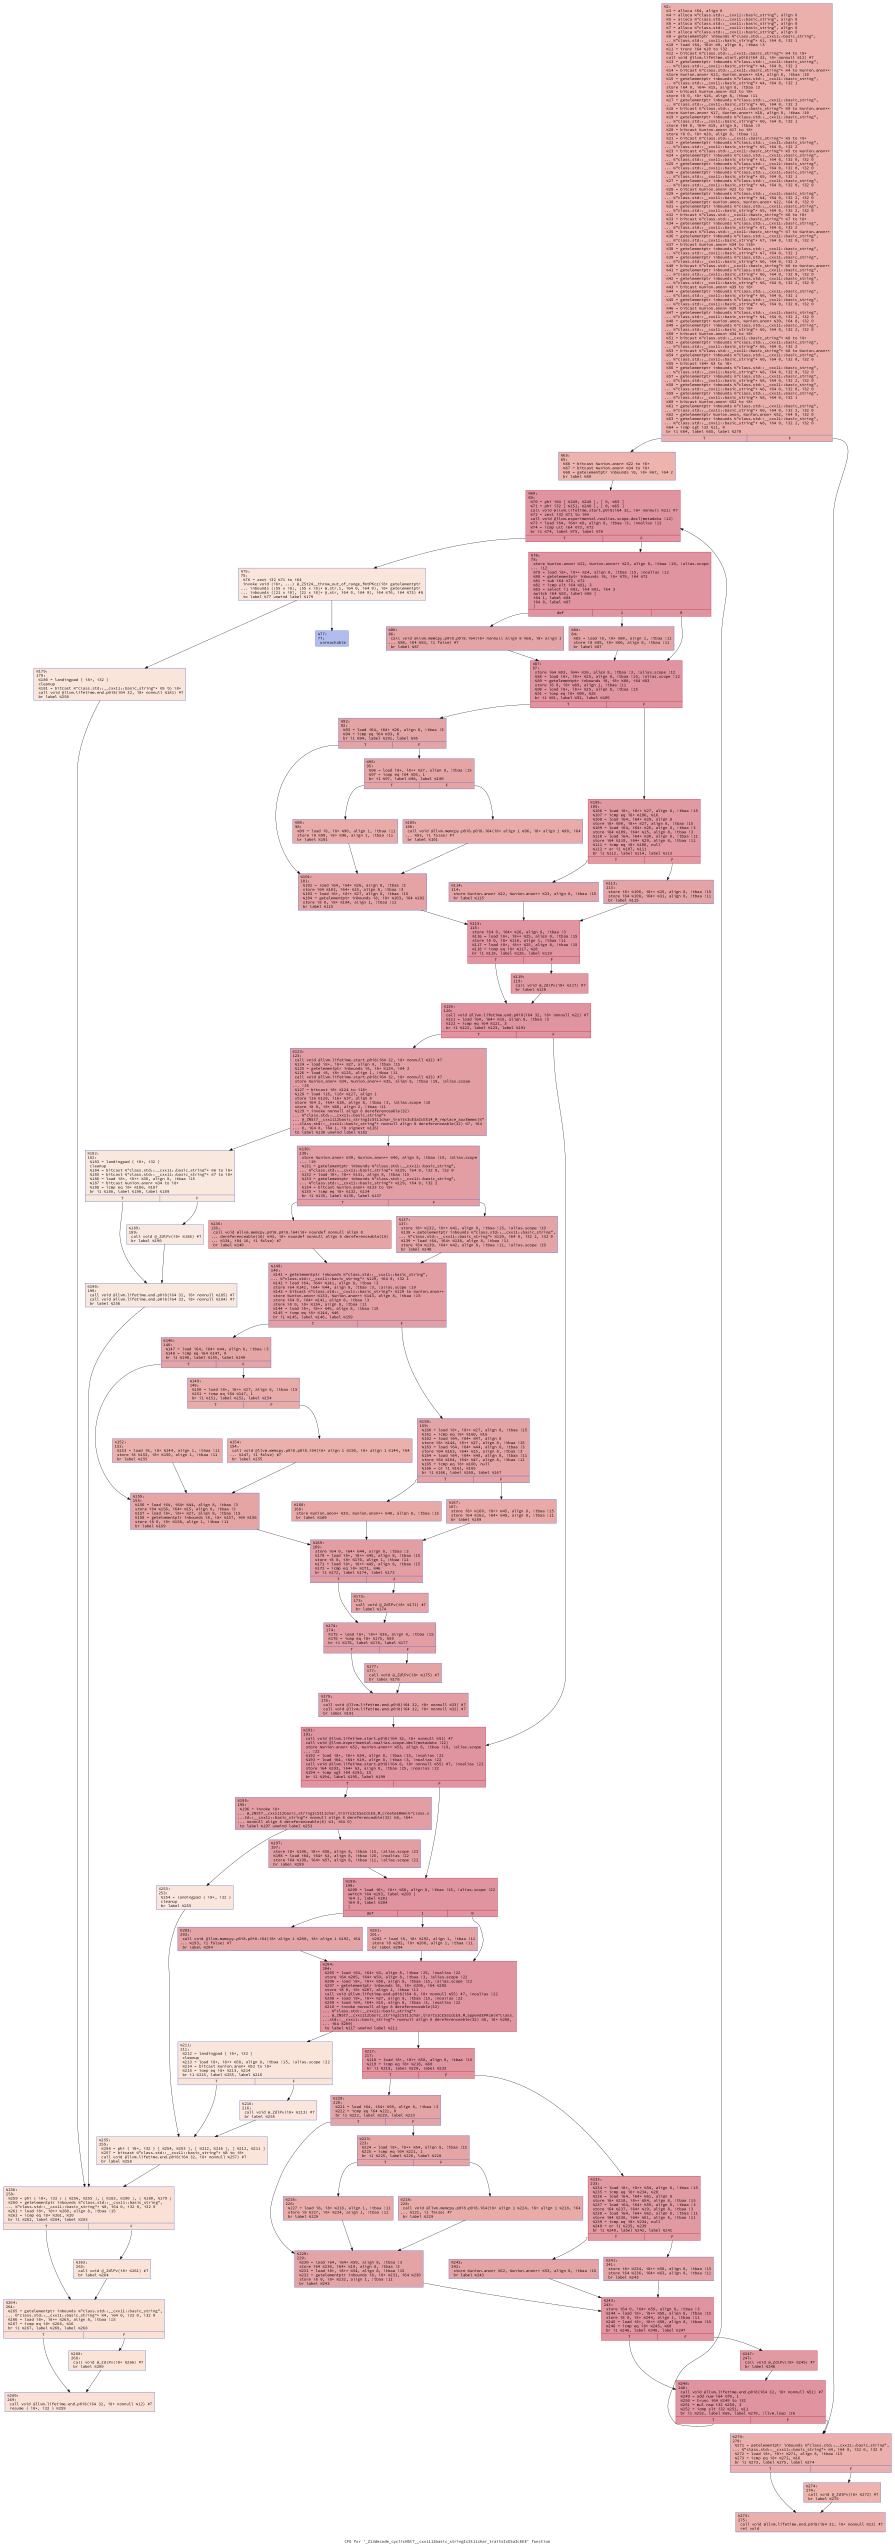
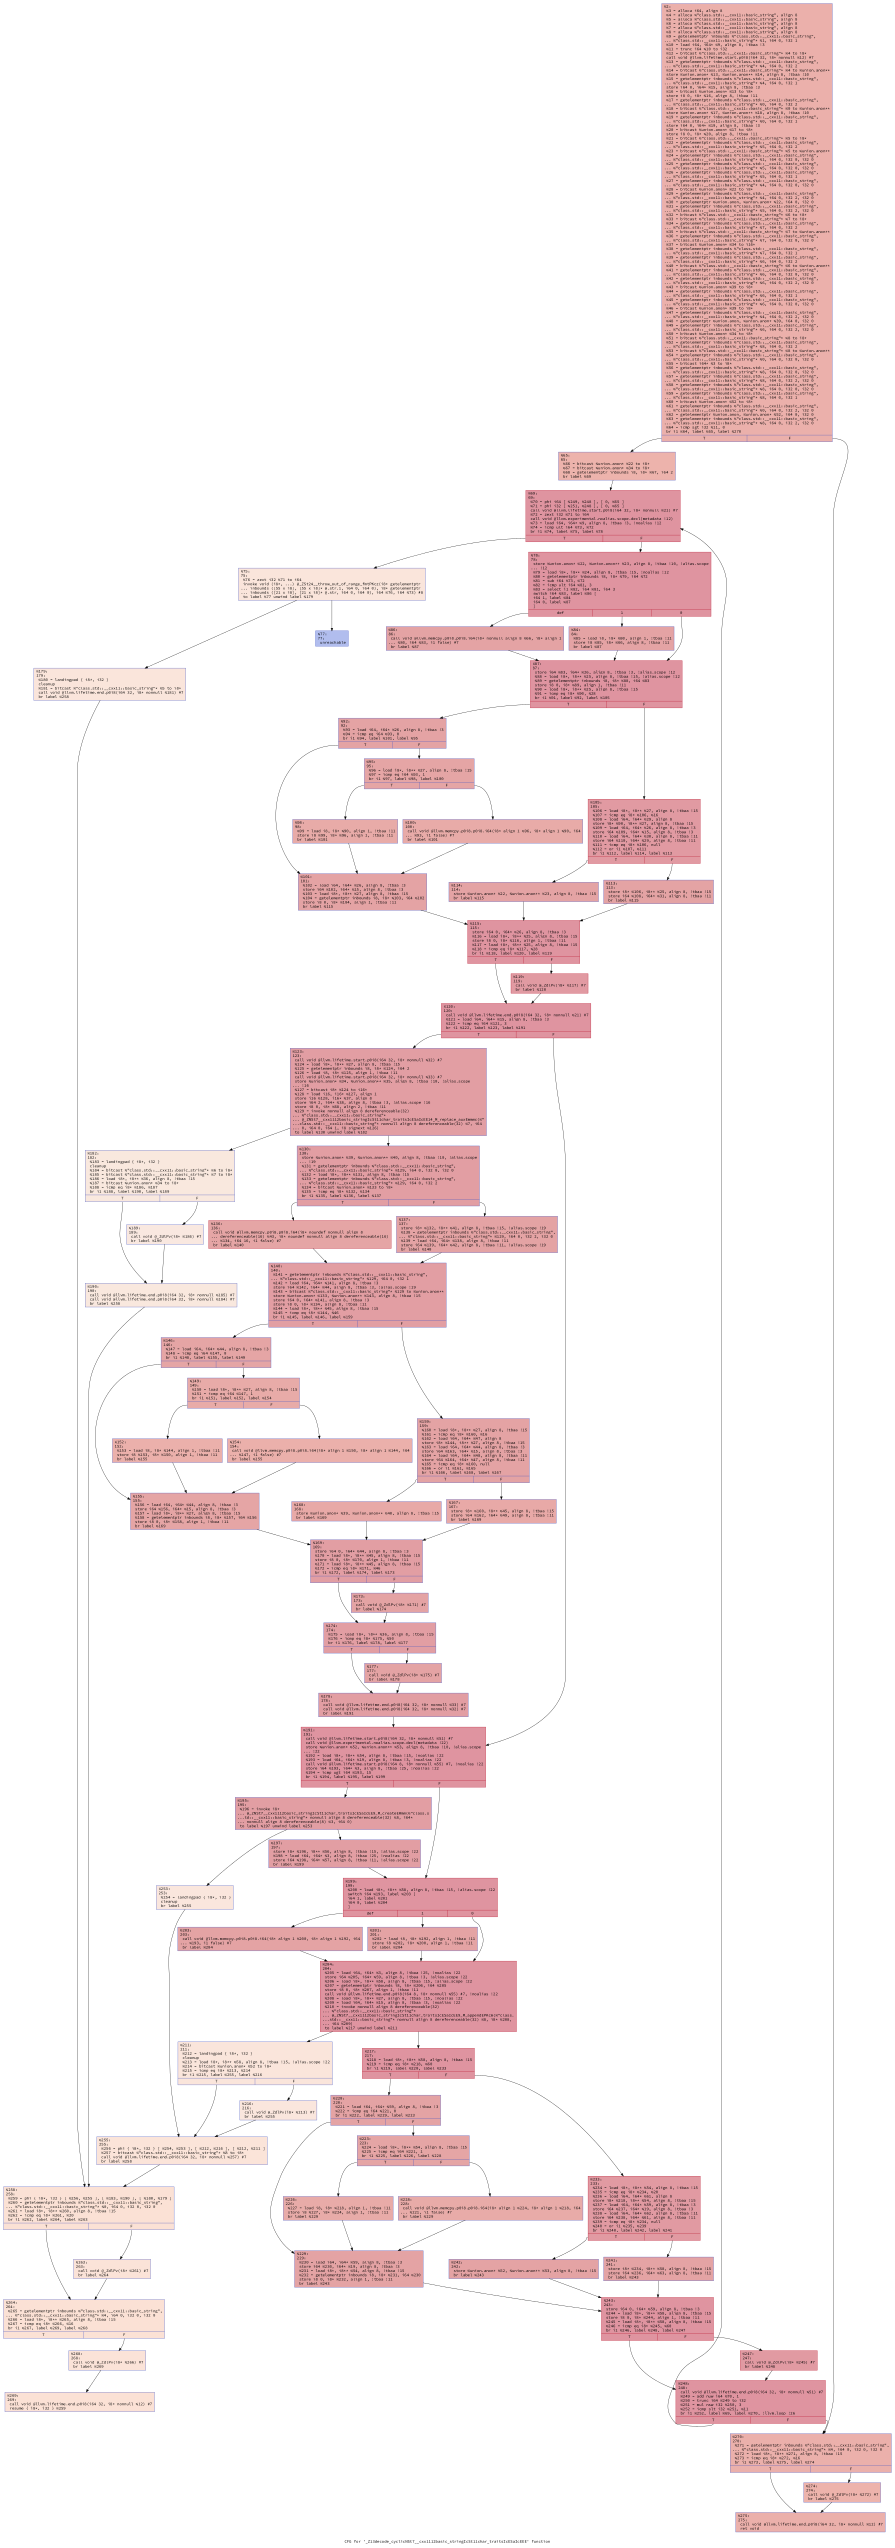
edge "%149:" -> "%152:": added
edge "%264:" -> "%269:": removed
